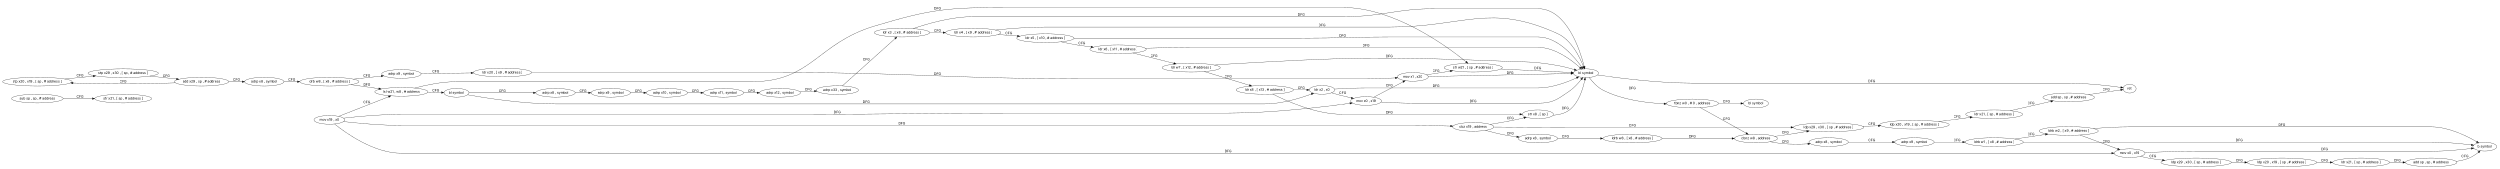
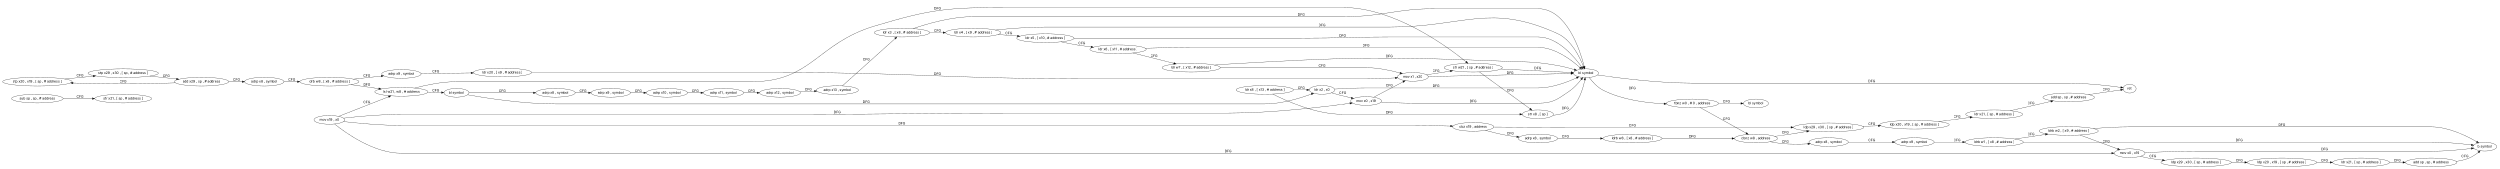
edge "ldr w7 , [ x12 , # address ]" -> "ldr x8 , [ x13 , # address ]": now "ldr w7 , [ x12 , # address ]" -> "mov x1 , x20"
node "adrp x33 , symbol": label "adrp x33 , symbol" -> "adrp x13 , symbol"
edge "cbz x19 , address" -> "str x8 , [ sp ]": now "str w21 , [ sp , # address ]" -> "str x8 , [ sp ]"
